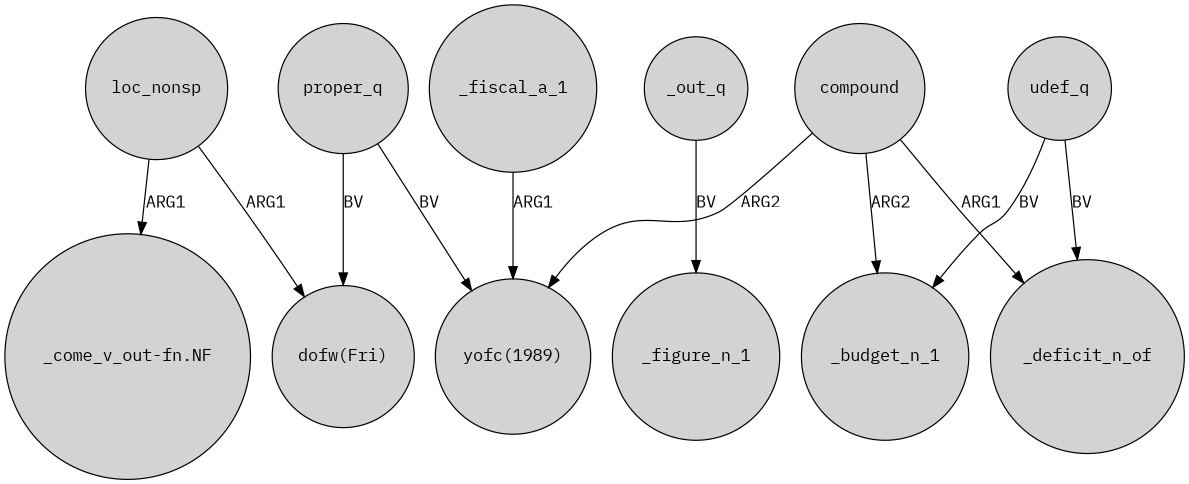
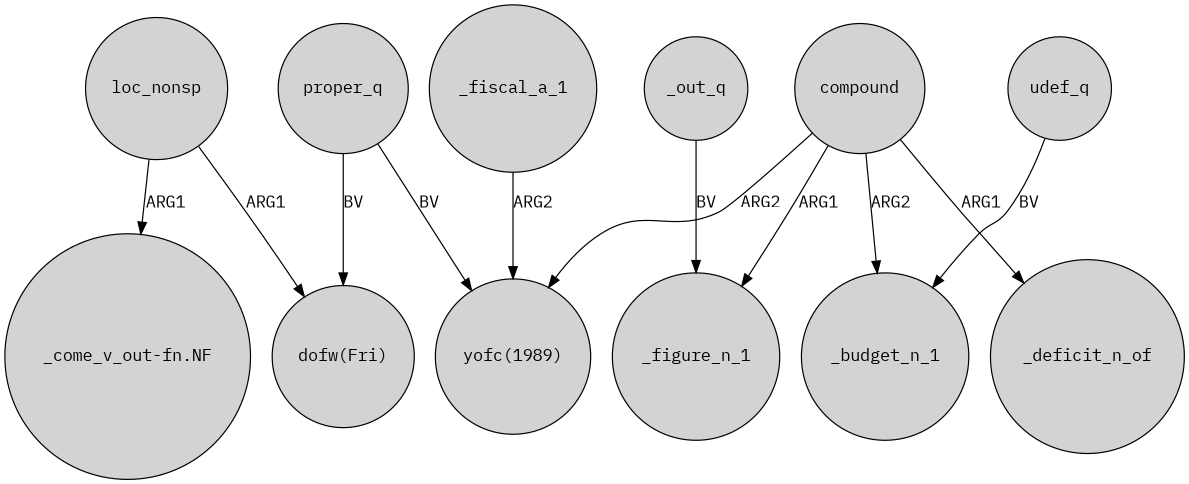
edge "udef_q" -> "_deficit_n_of": removed, label "BV"
edge "_fiscal_a_1" -> "yofc(1989)": label "ARG1" -> "ARG2"
edge "compound" -> "_figure_n_1": added, label "ARG1"
